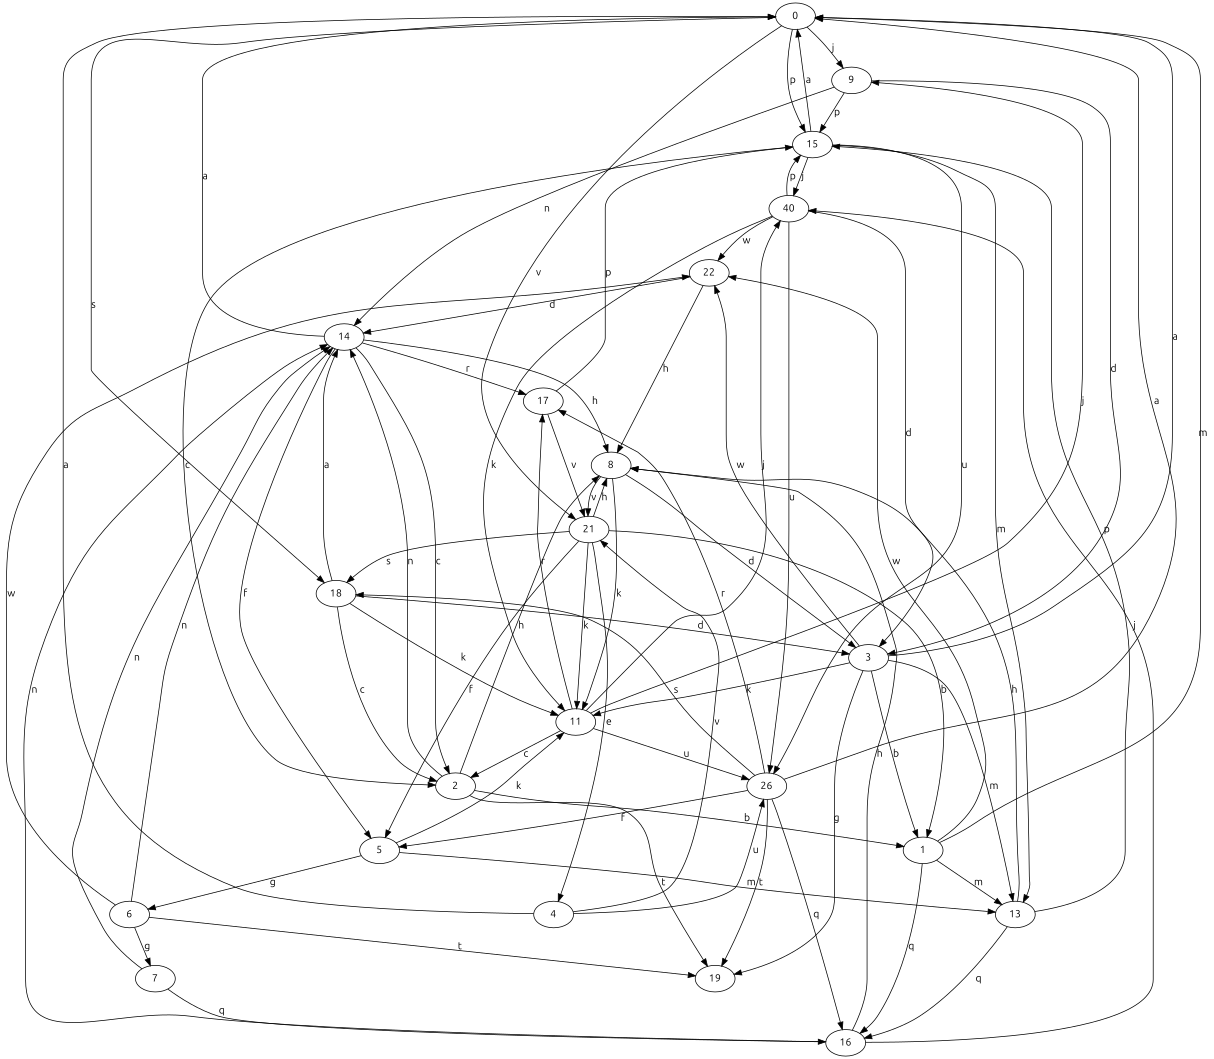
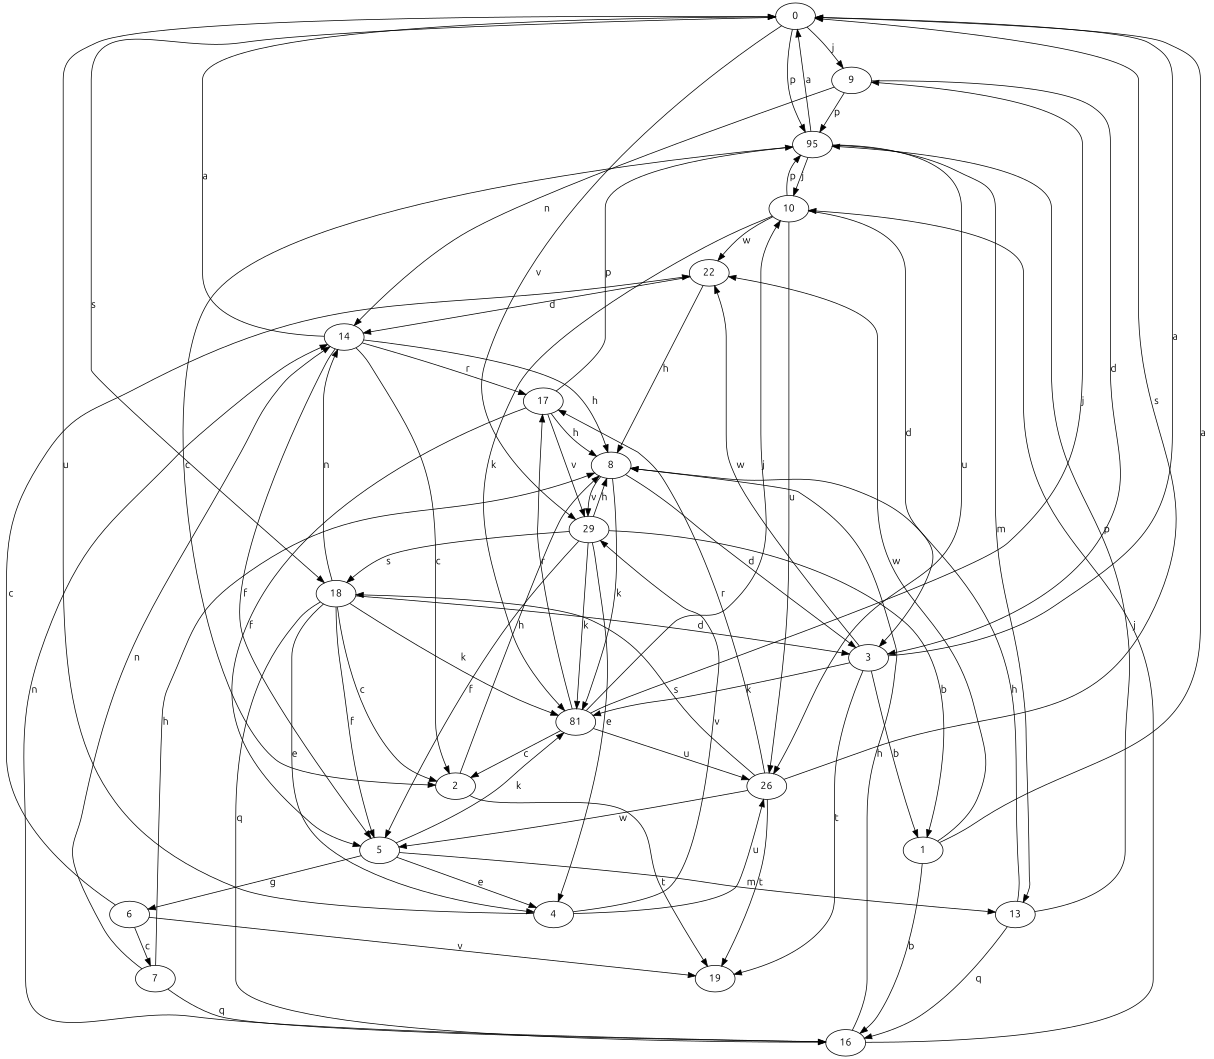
node "15": label "15" -> "95"
node "40": label "40" -> "10"
edge "26" -> "0": label "a" -> "s"
edge "1" -> "0": label "m" -> "a"
edge "17" -> "8": added, label "h"
edge "4" -> "0": label "a" -> "u"
edge "18" -> "14": label "a" -> "n"
node "21": label "21" -> "29"
edge "2" -> "14": removed, label "n"
edge "17" -> "5": added, label "f"
edge "7" -> "8": added, label "h"
edge "6" -> "22": label "w" -> "c"
edge "6" -> "14": removed, label "n"
edge "18" -> "5": added, label "f"
node "11": label "11" -> "81"
edge "3" -> "13": removed, label "m"
edge "2" -> "1": removed, label "b"
edge "26" -> "5": label "f" -> "w"
edge "3" -> "19": label "g" -> "t"
edge "18" -> "4": added, label "e"
edge "1" -> "13": removed, label "m"
edge "5" -> "4": added, label "e"
edge "26" -> "16": now "18" -> "16"
edge "6" -> "7": label "g" -> "c"
edge "6" -> "19": label "t" -> "v"
edge "1" -> "16": label "q" -> "b"
